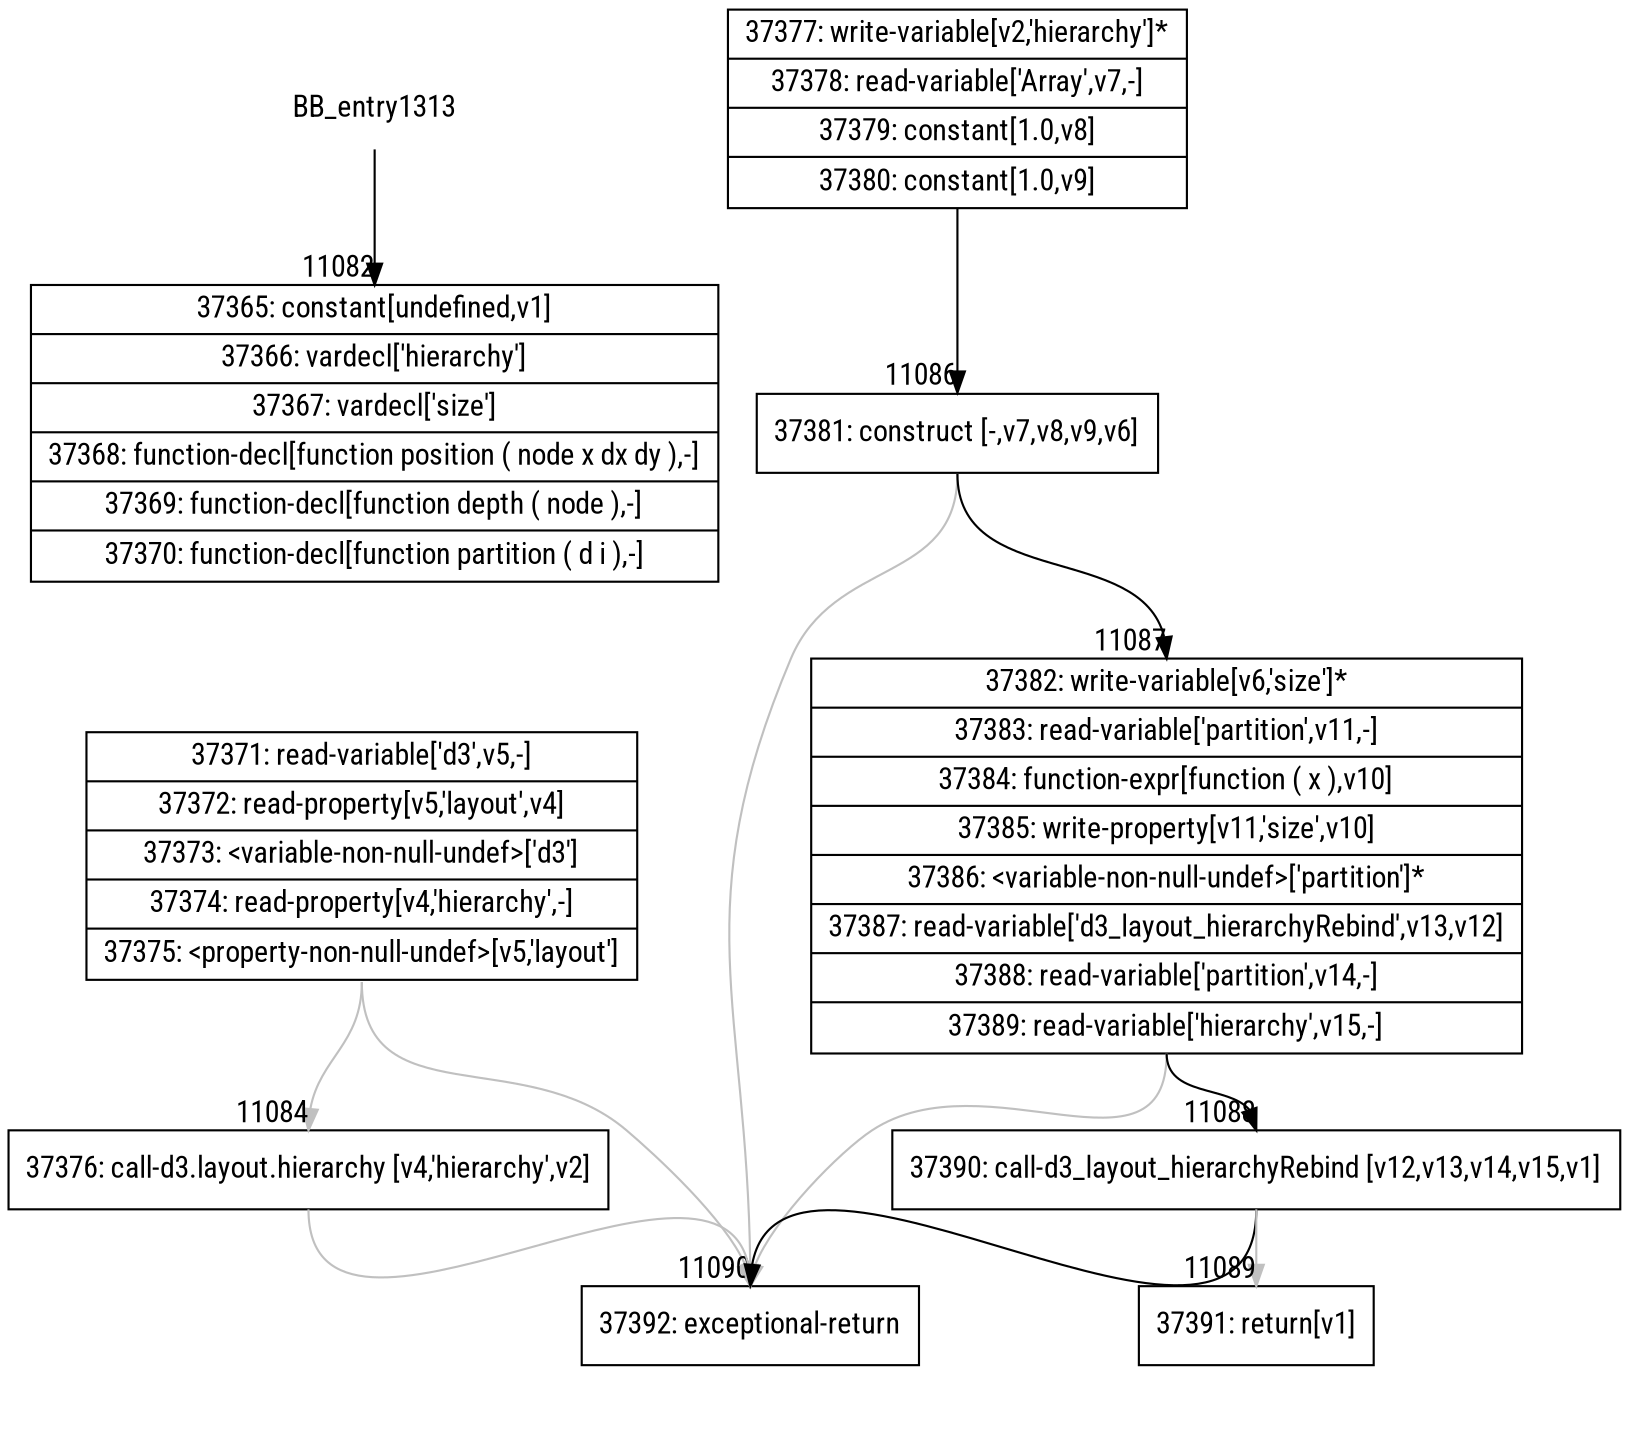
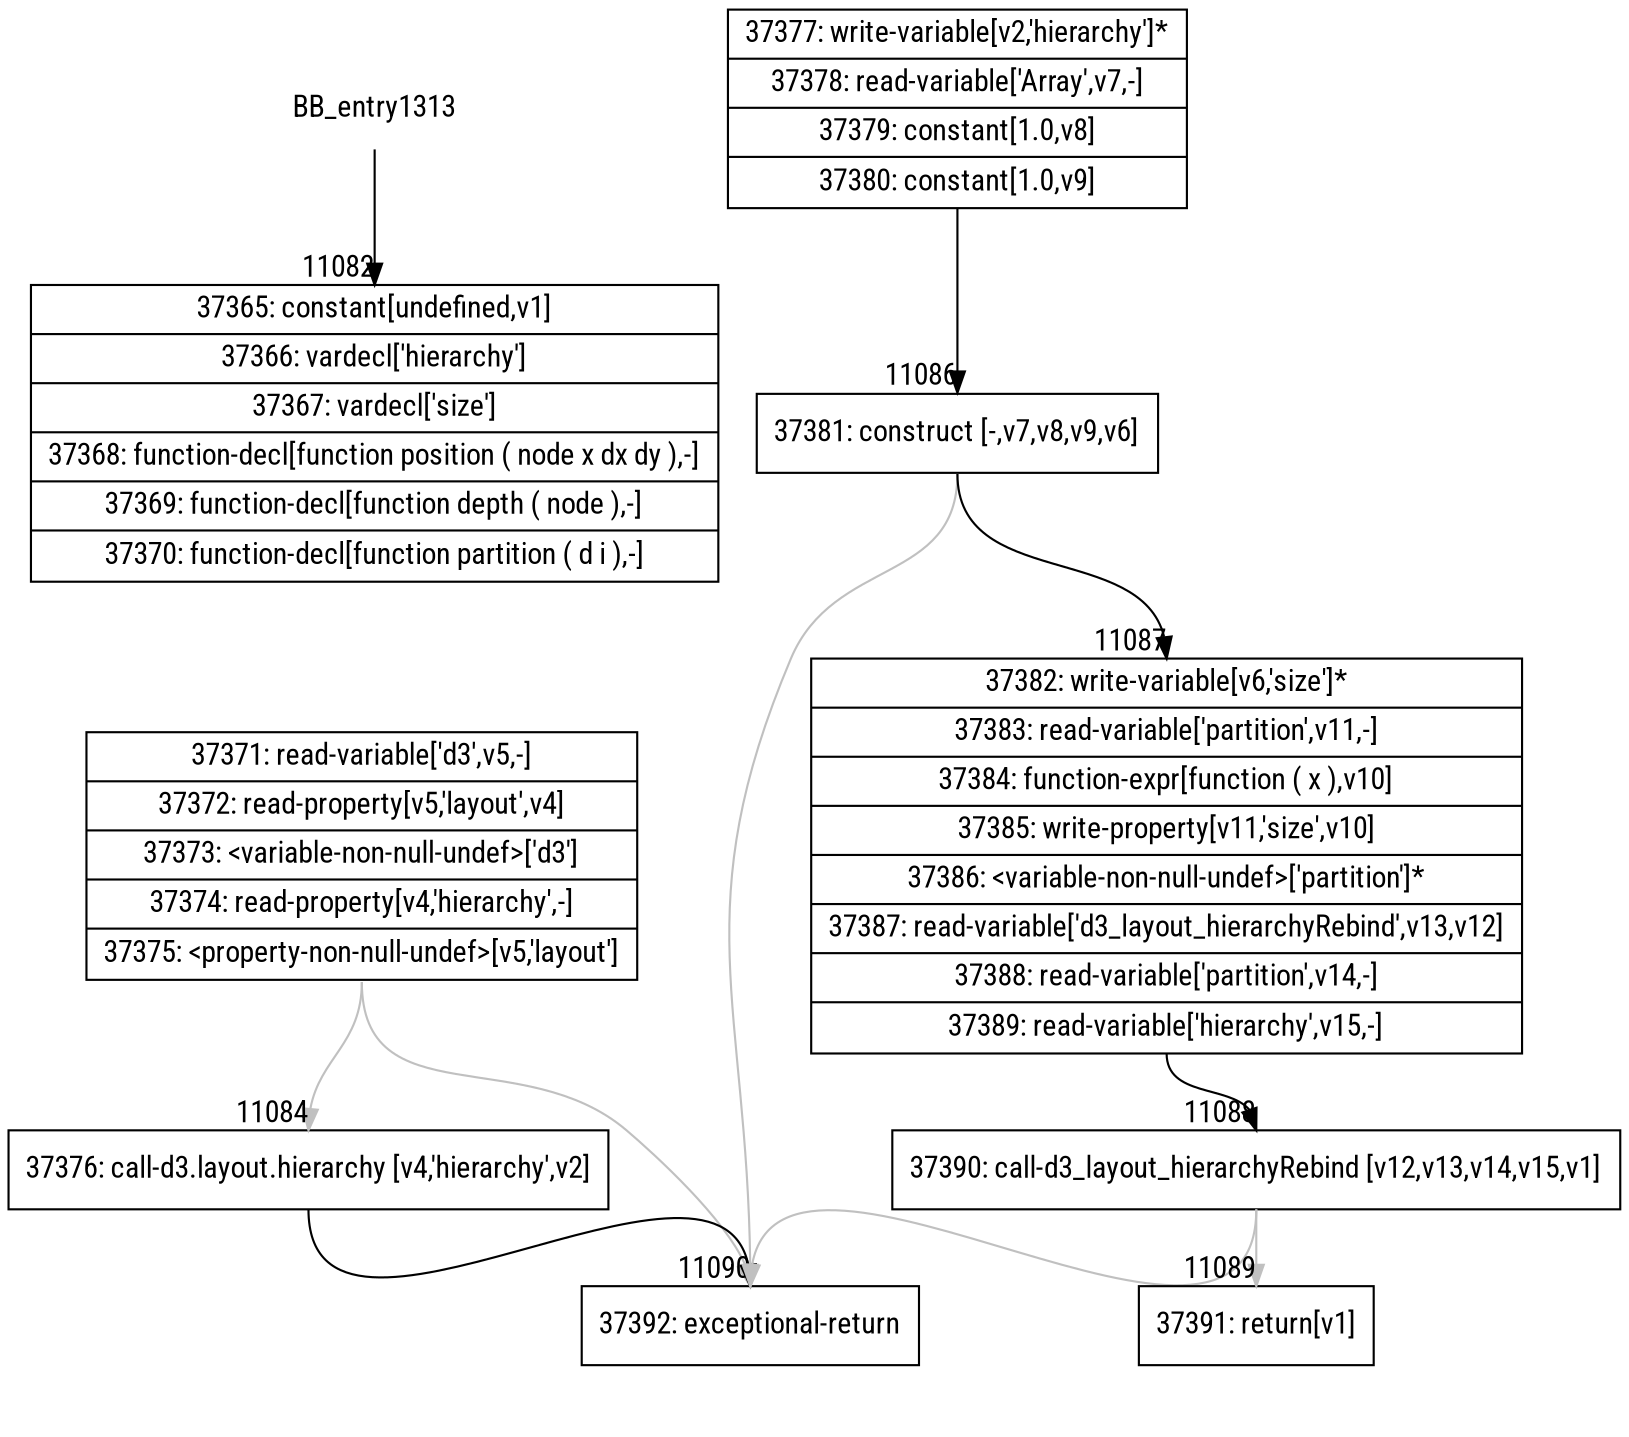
edge "37382: write-variable[v6,'size']*" -> "37392: exceptional-return": removed
edge "37376: call-d3.layout.hierarchy [v4,'hierarchy',v2]" -> "37392: exceptional-return": color gray -> black
edge "37390: call-d3_layout_hierarchyRebind [v12,v13,v14,v15,v1]" -> "37392: exceptional-return": color black -> gray
